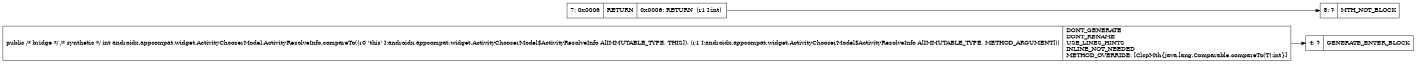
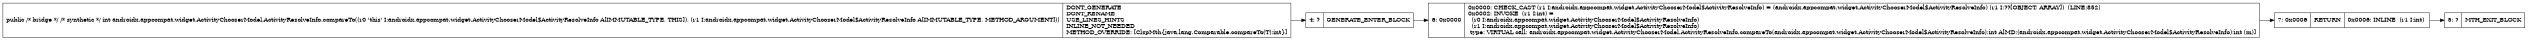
node "7: 0x0006": text "0x0006: RETURN  (r1 I:int)" -> "0x0006: INLINE  (r1 I:int)"
node "5: ?": text "MTH_NOT_BLOCK" -> "MTH_EXIT_BLOCK"
node "6: 0x0000": added
